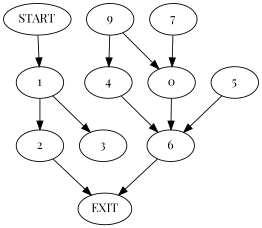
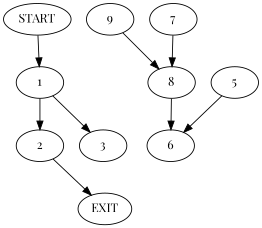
node "4": removed
node "0": label "0" -> "8"
edge "6" -> "EXIT": removed
